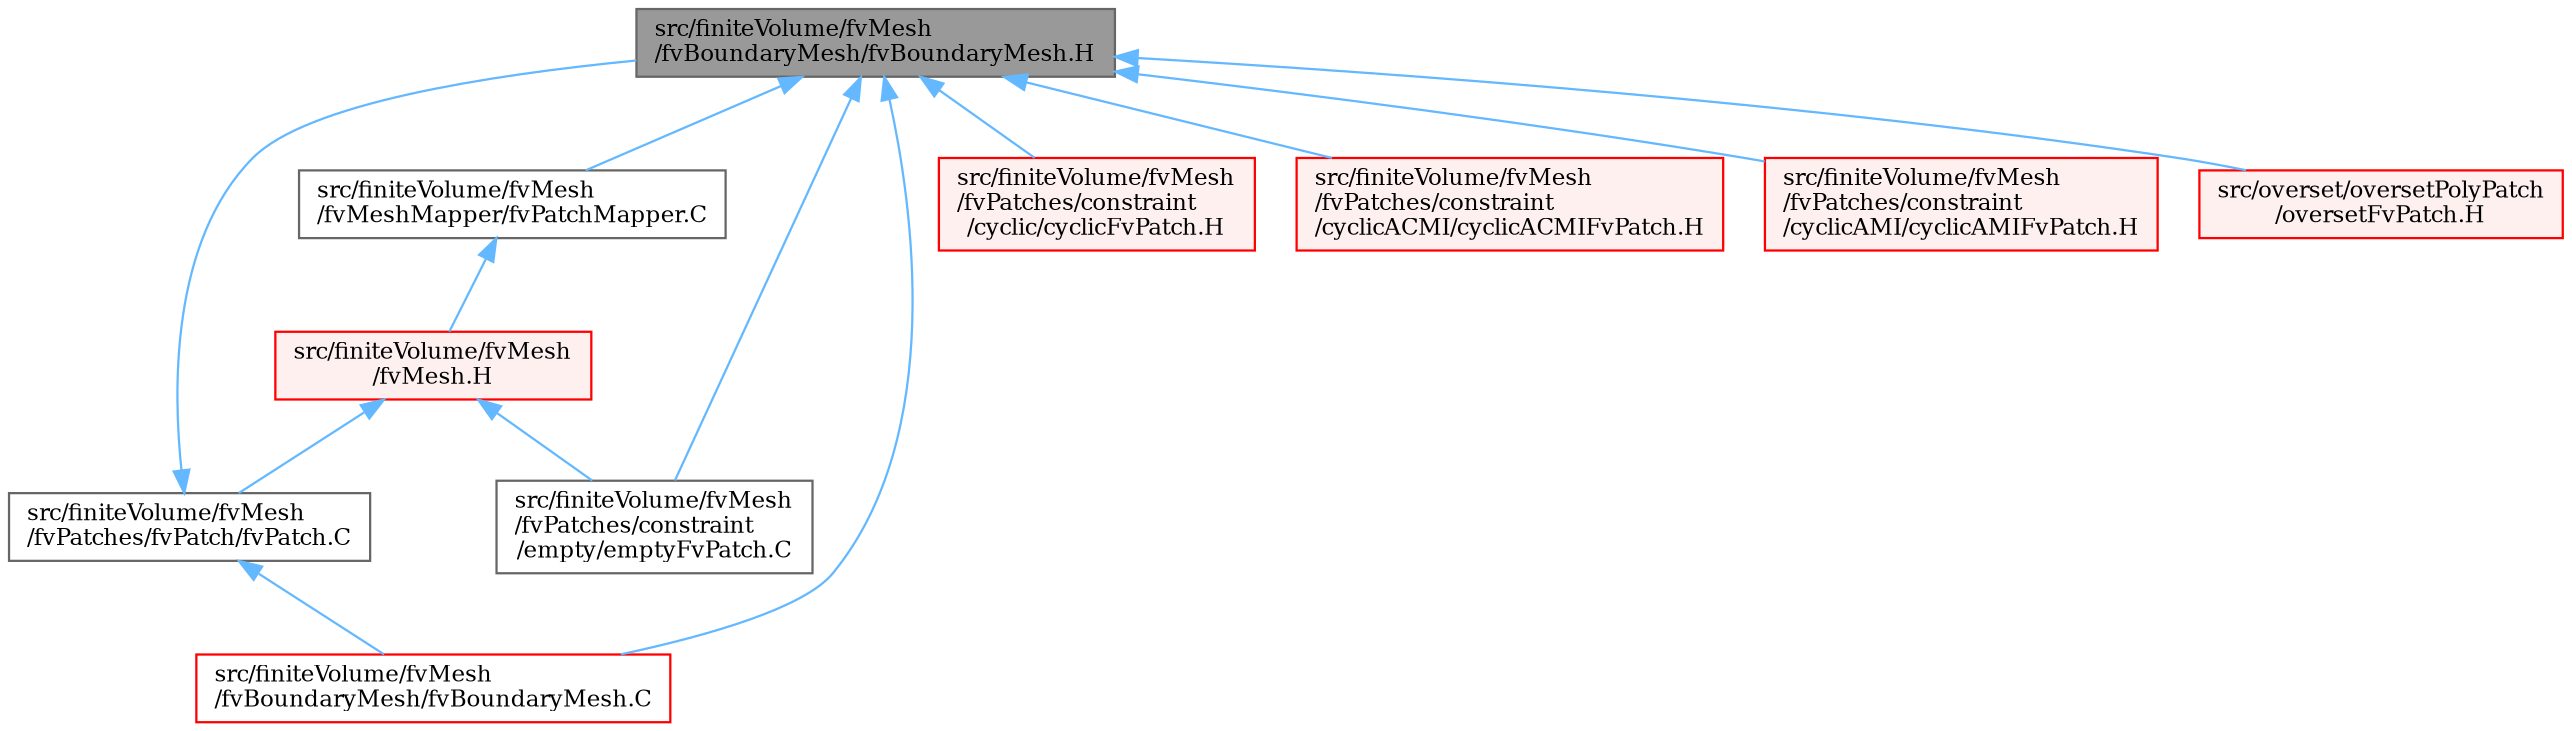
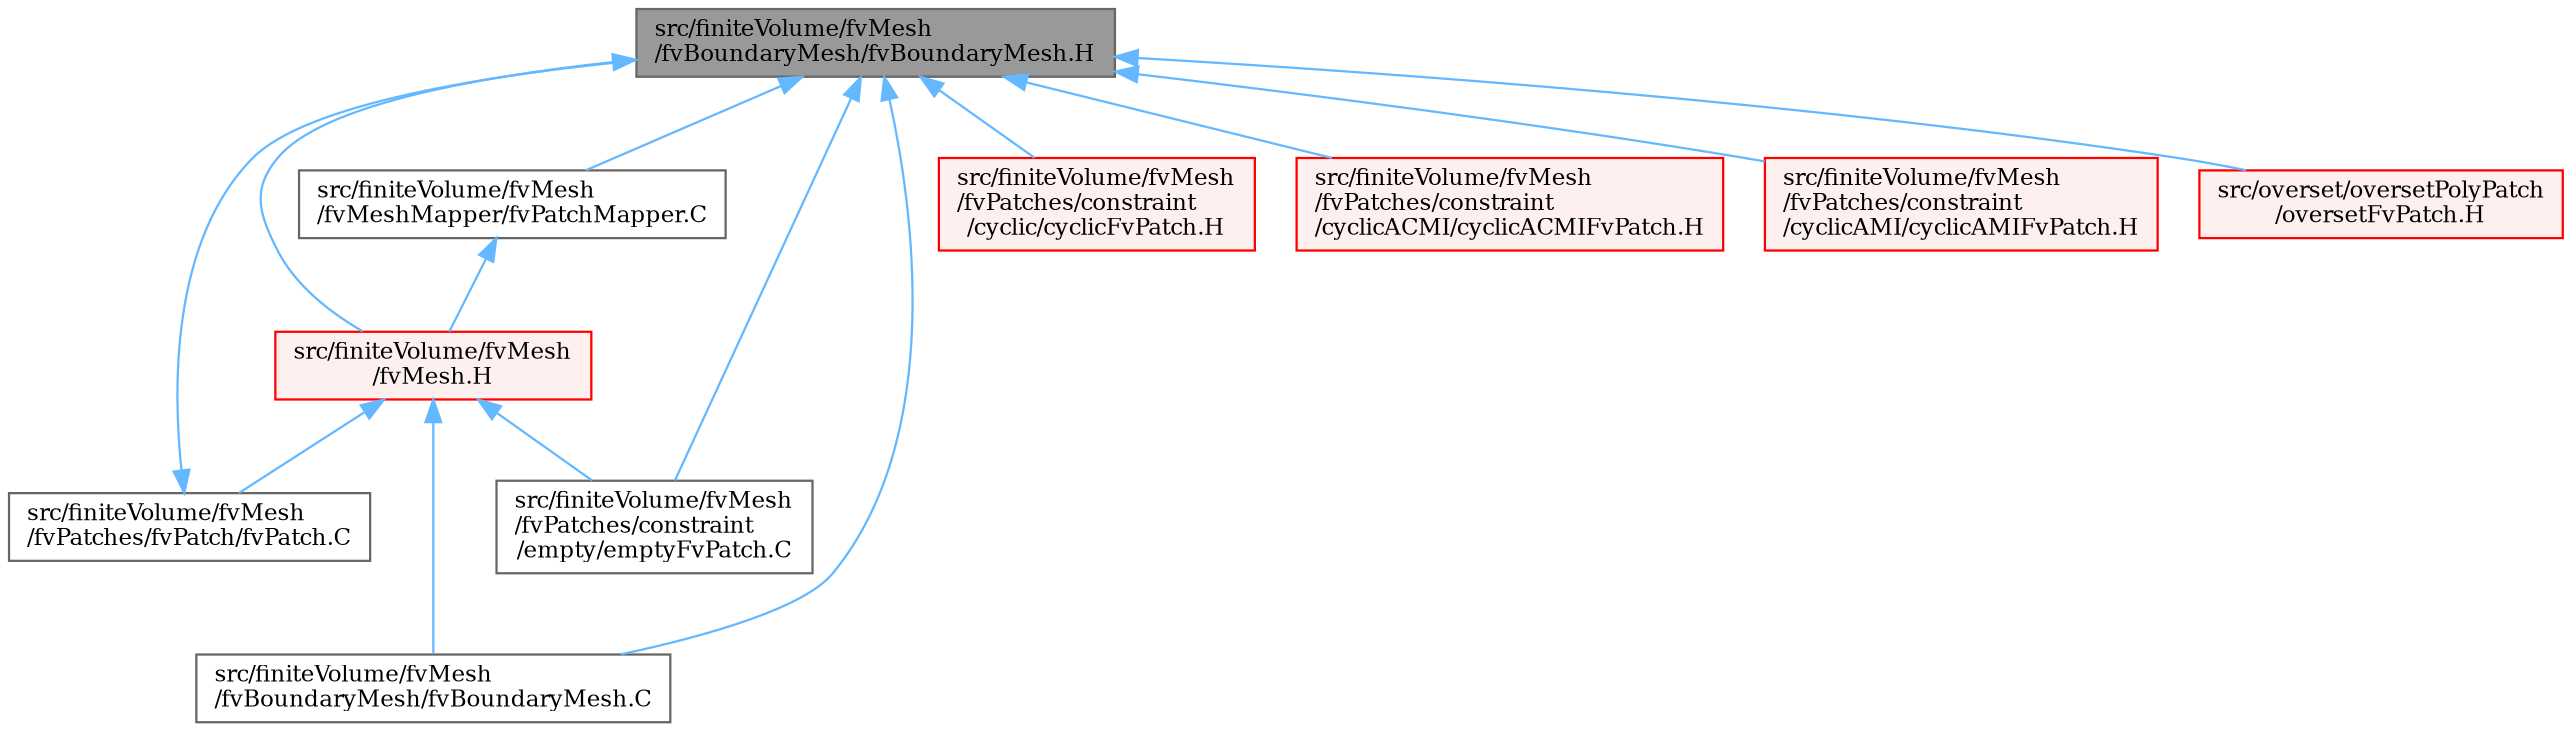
edge "src/finiteVolume/fvMesh /fvMesh.H" -> "src/finiteVolume/fvMesh /fvBoundaryMesh/fvBoundaryMesh.H": added
edge "src/finiteVolume/fvMesh /fvBoundaryMesh/fvBoundaryMesh.C" -> "src/finiteVolume/fvMesh /fvPatches/fvPatch/fvPatch.C": now "src/finiteVolume/fvMesh /fvBoundaryMesh/fvBoundaryMesh.C" -> "src/finiteVolume/fvMesh /fvMesh.H"
node "src/finiteVolume/fvMesh /fvBoundaryMesh/fvBoundaryMesh.C": color red -> grey40
